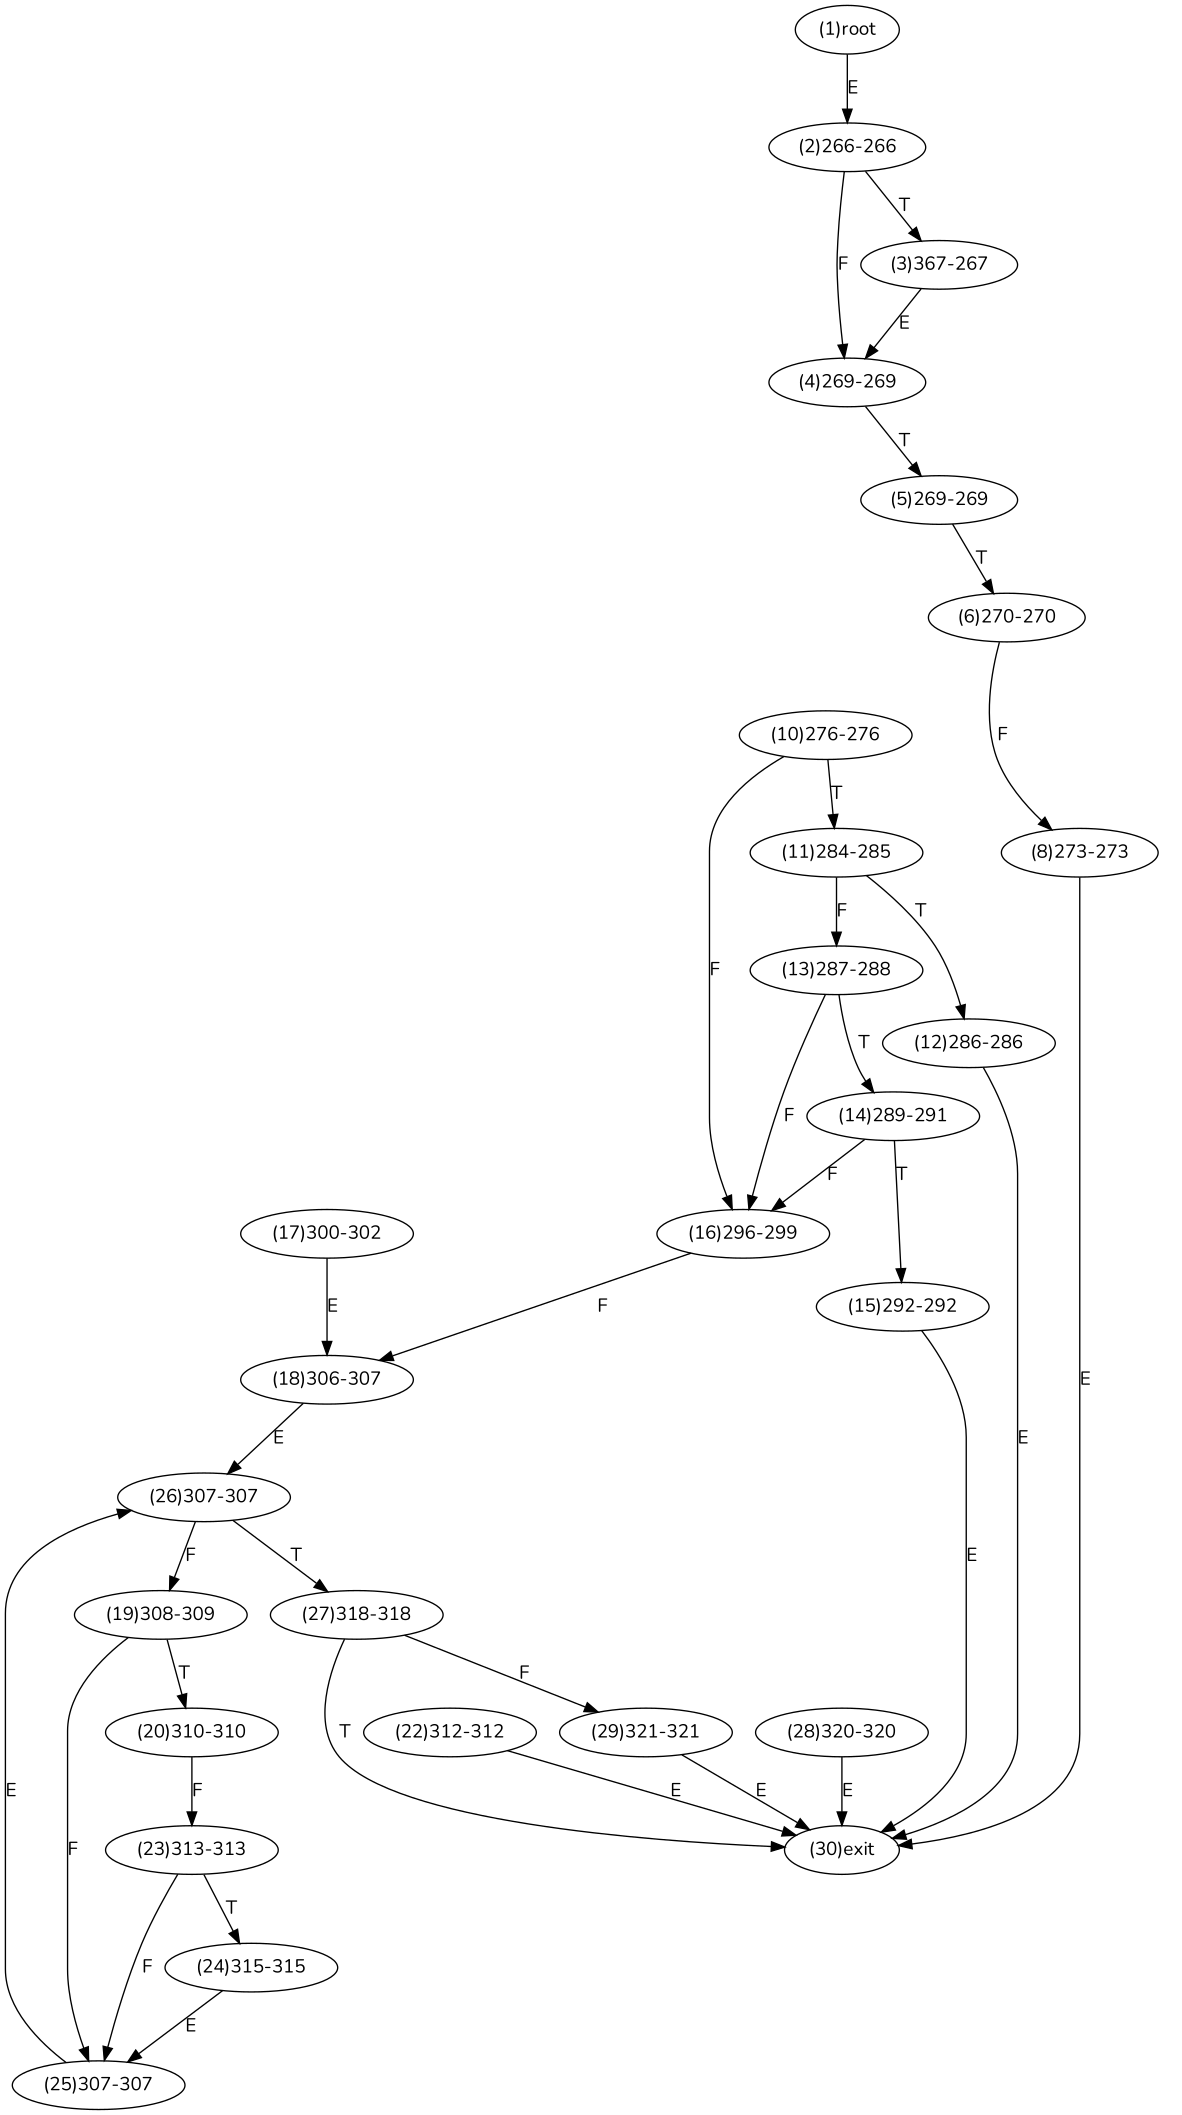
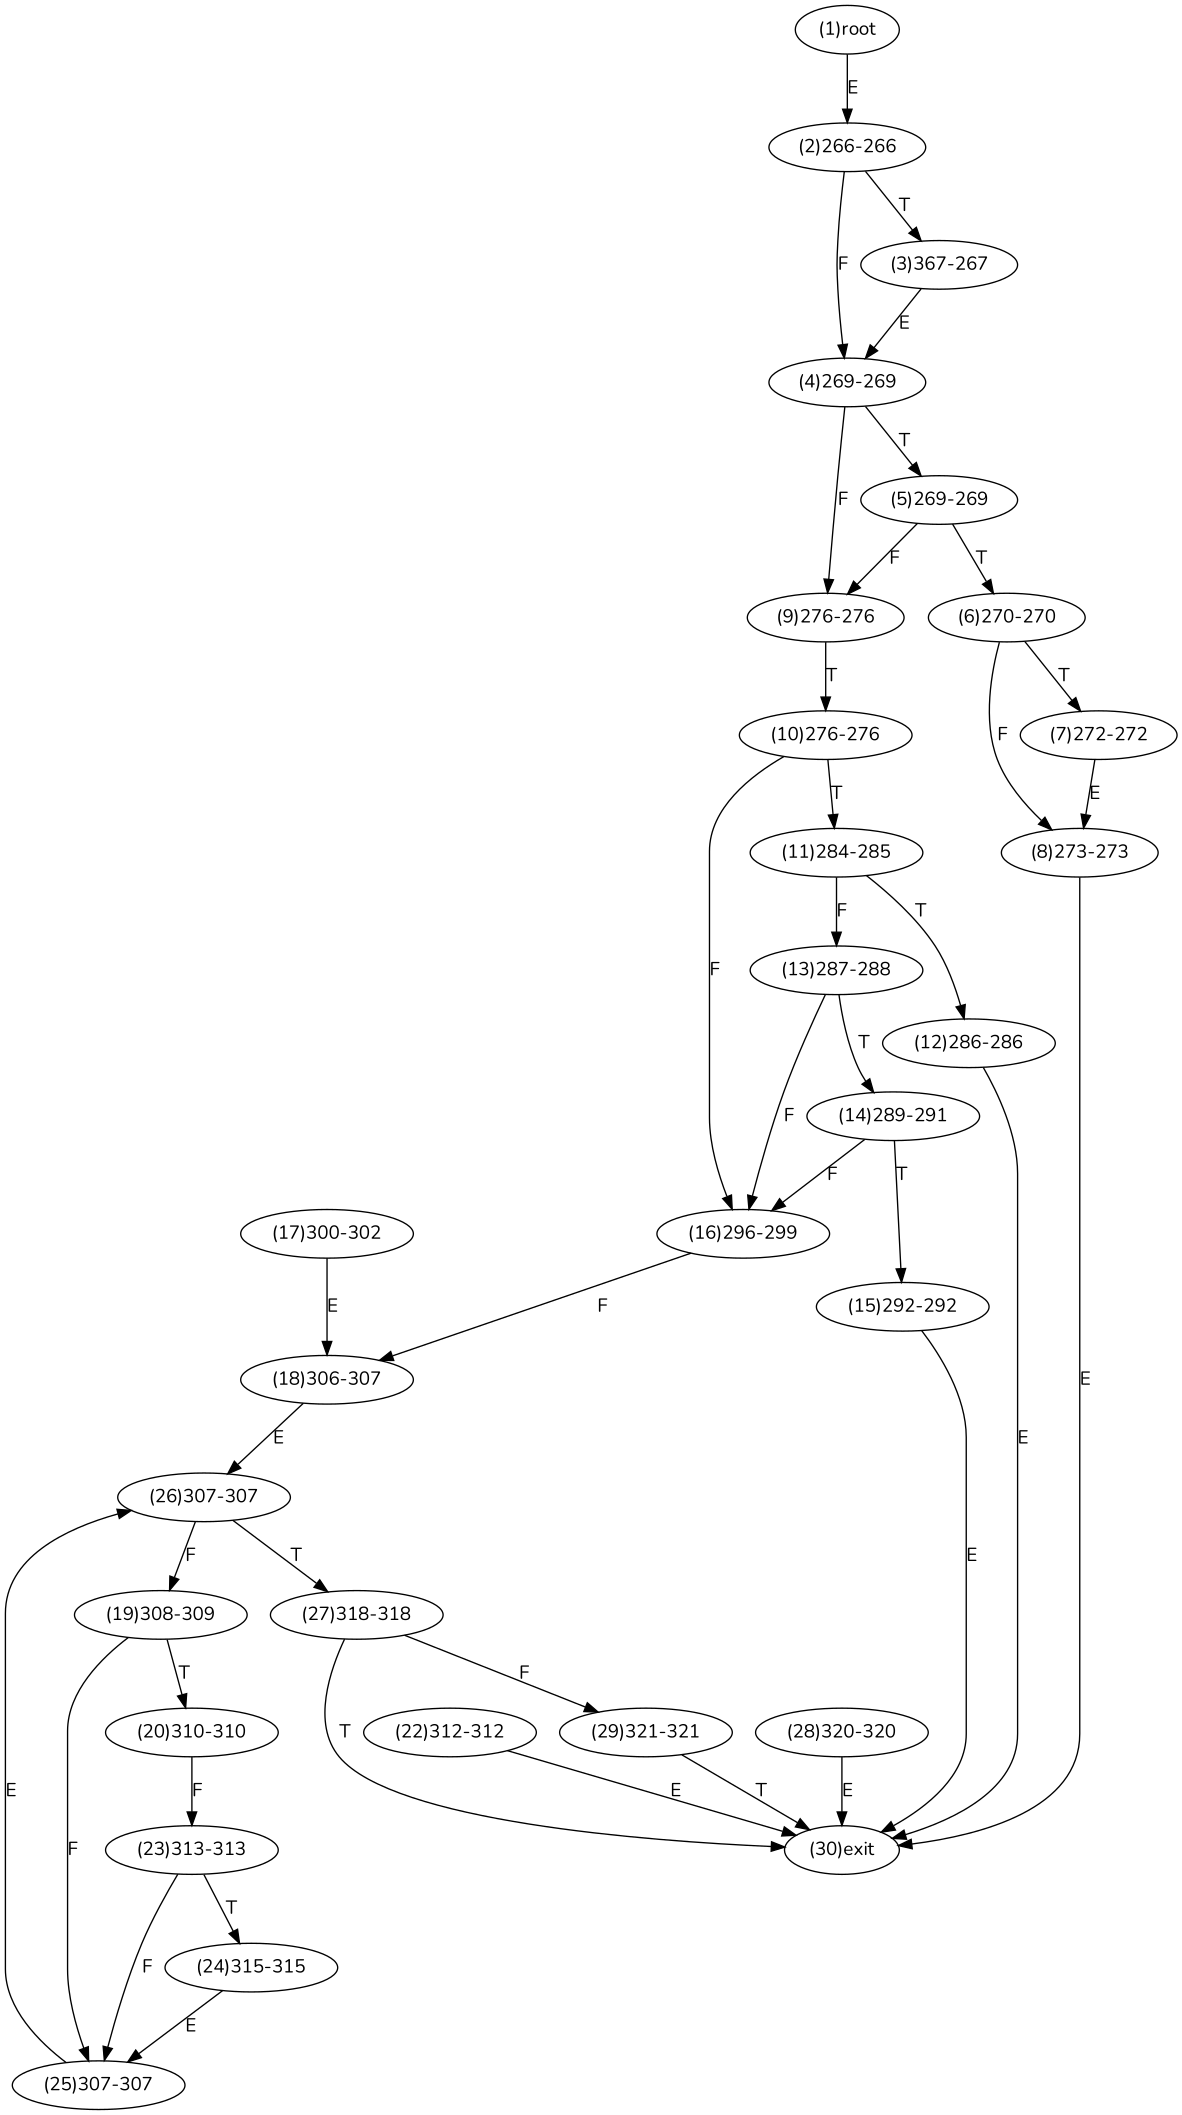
node "(9)276-276": added
node "(7)272-272": added
edge "(29)321-321" -> "(30)exit": label "E" -> "T"
